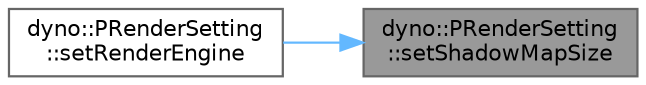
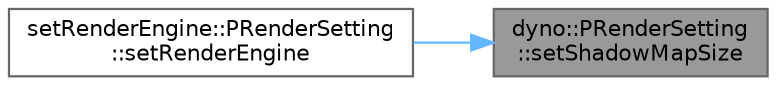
node "dyno::PRenderSetting ::setRenderEngine": label "dyno::PRenderSetting ::setRenderEngine" -> "setRenderEngine::PRenderSetting ::setRenderEngine"
